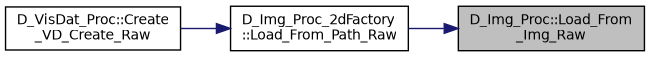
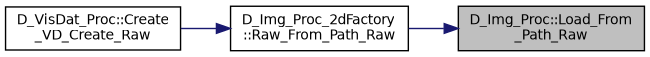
node "D_Img_Proc_2dFactory ::Load_From_Path_Raw": label "D_Img_Proc_2dFactory ::Load_From_Path_Raw" -> "D_Img_Proc_2dFactory ::Raw_From_Path_Raw"
node "D_Img_Proc::Load_From _Img_Raw": label "D_Img_Proc::Load_From _Img_Raw" -> "D_Img_Proc::Load_From _Path_Raw"
